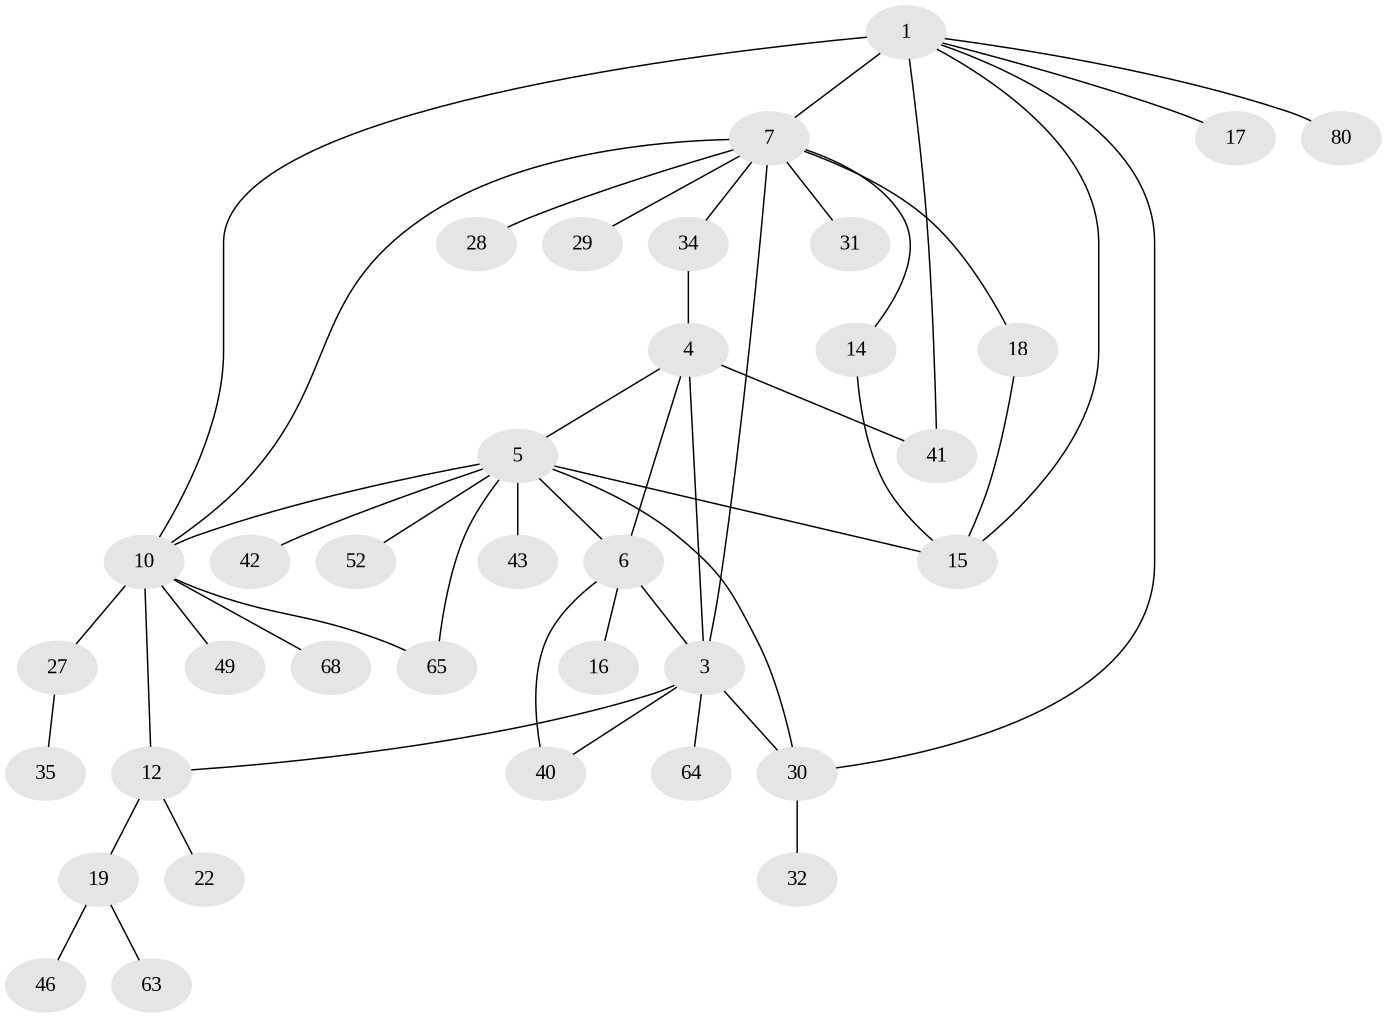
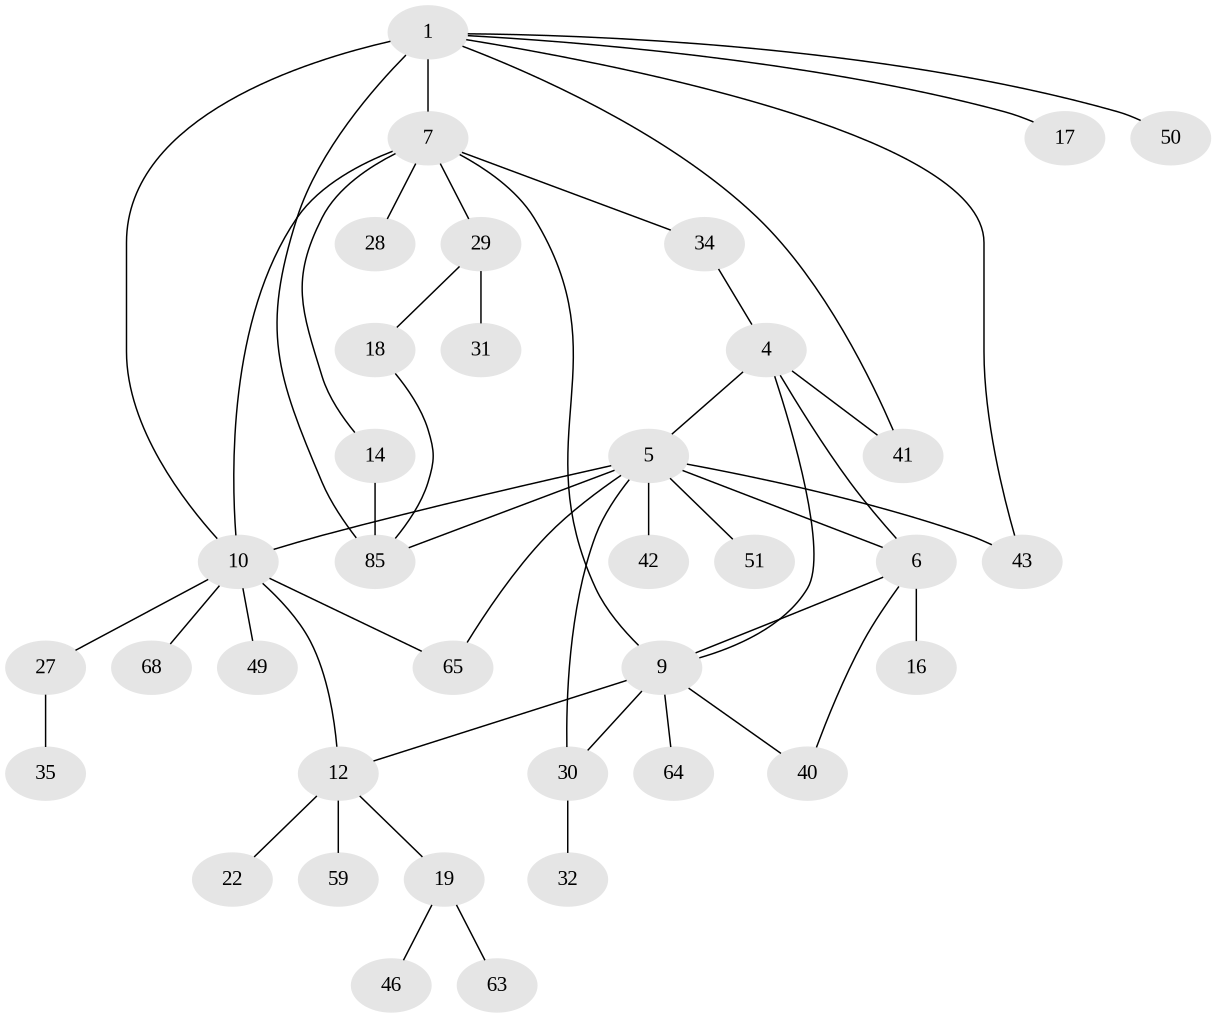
node "80": label "80" -> "50"
edge "7" -- "31": now "29" -- "31"
edge "7" -- "18": now "29" -- "18"
edge "1" -- "30": now "1" -- "43"
node "52": label "52" -> "51"
node "15": label "15" -> "85"
node "3": label "3" -> "9"
node "59": added
